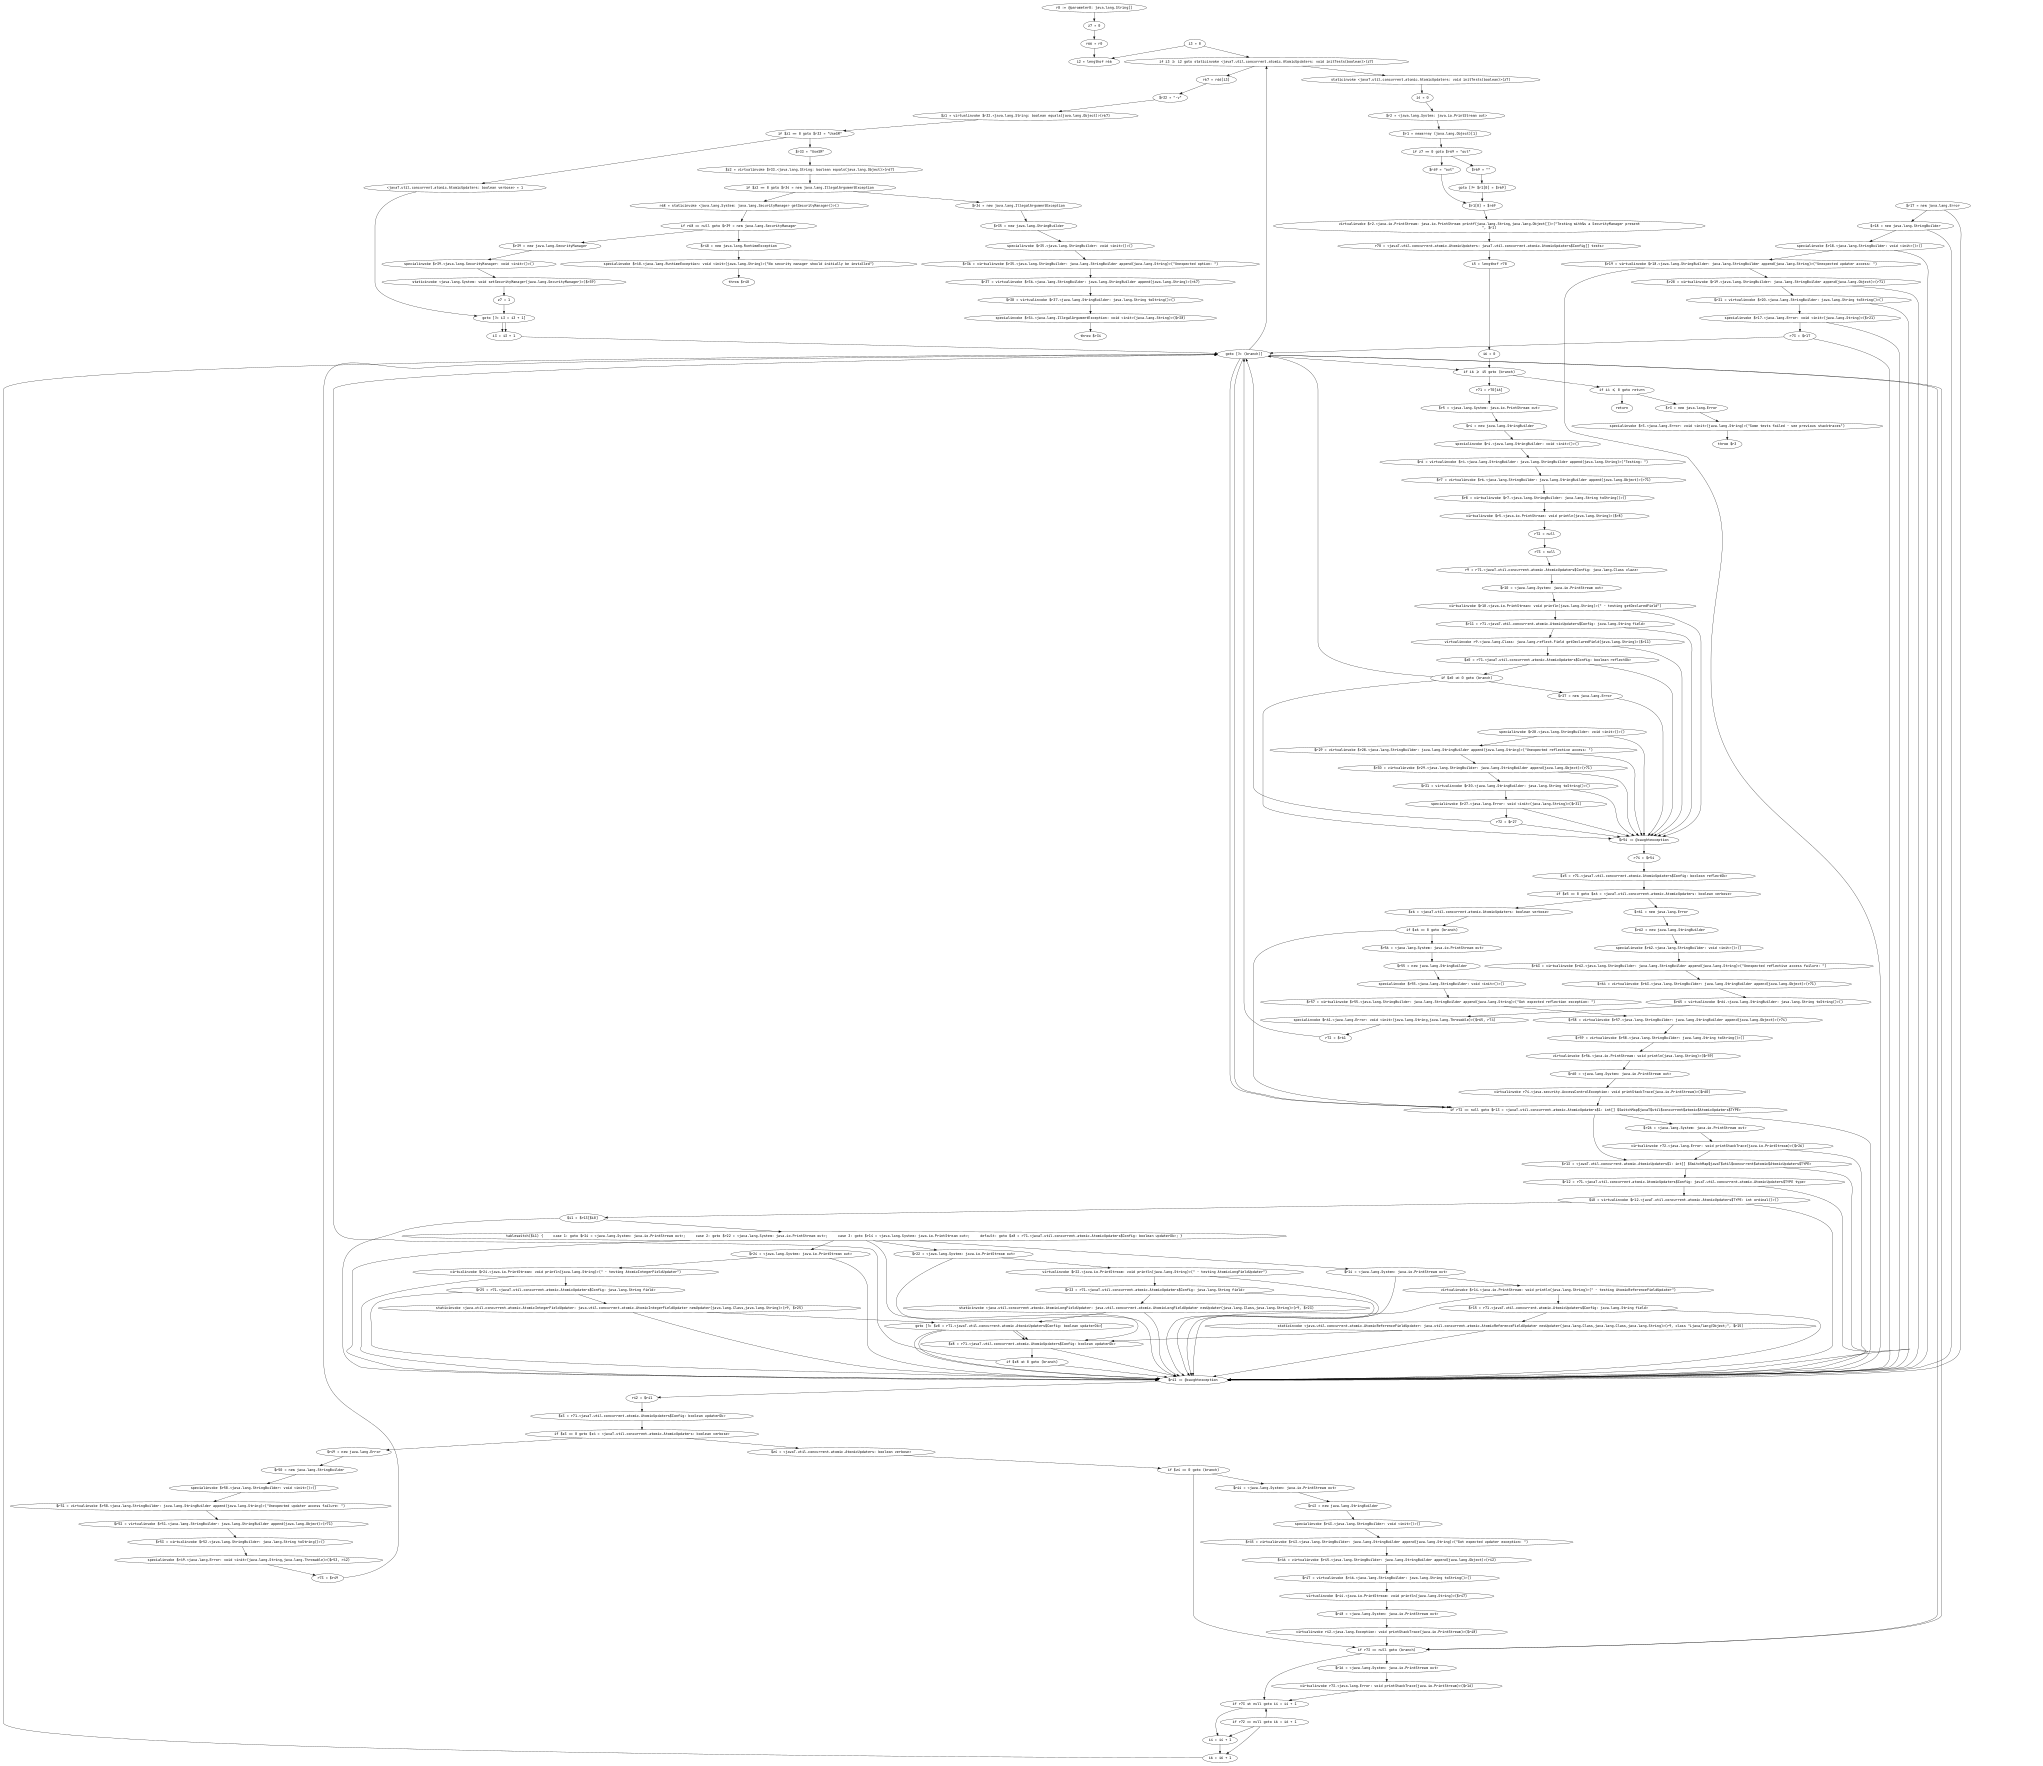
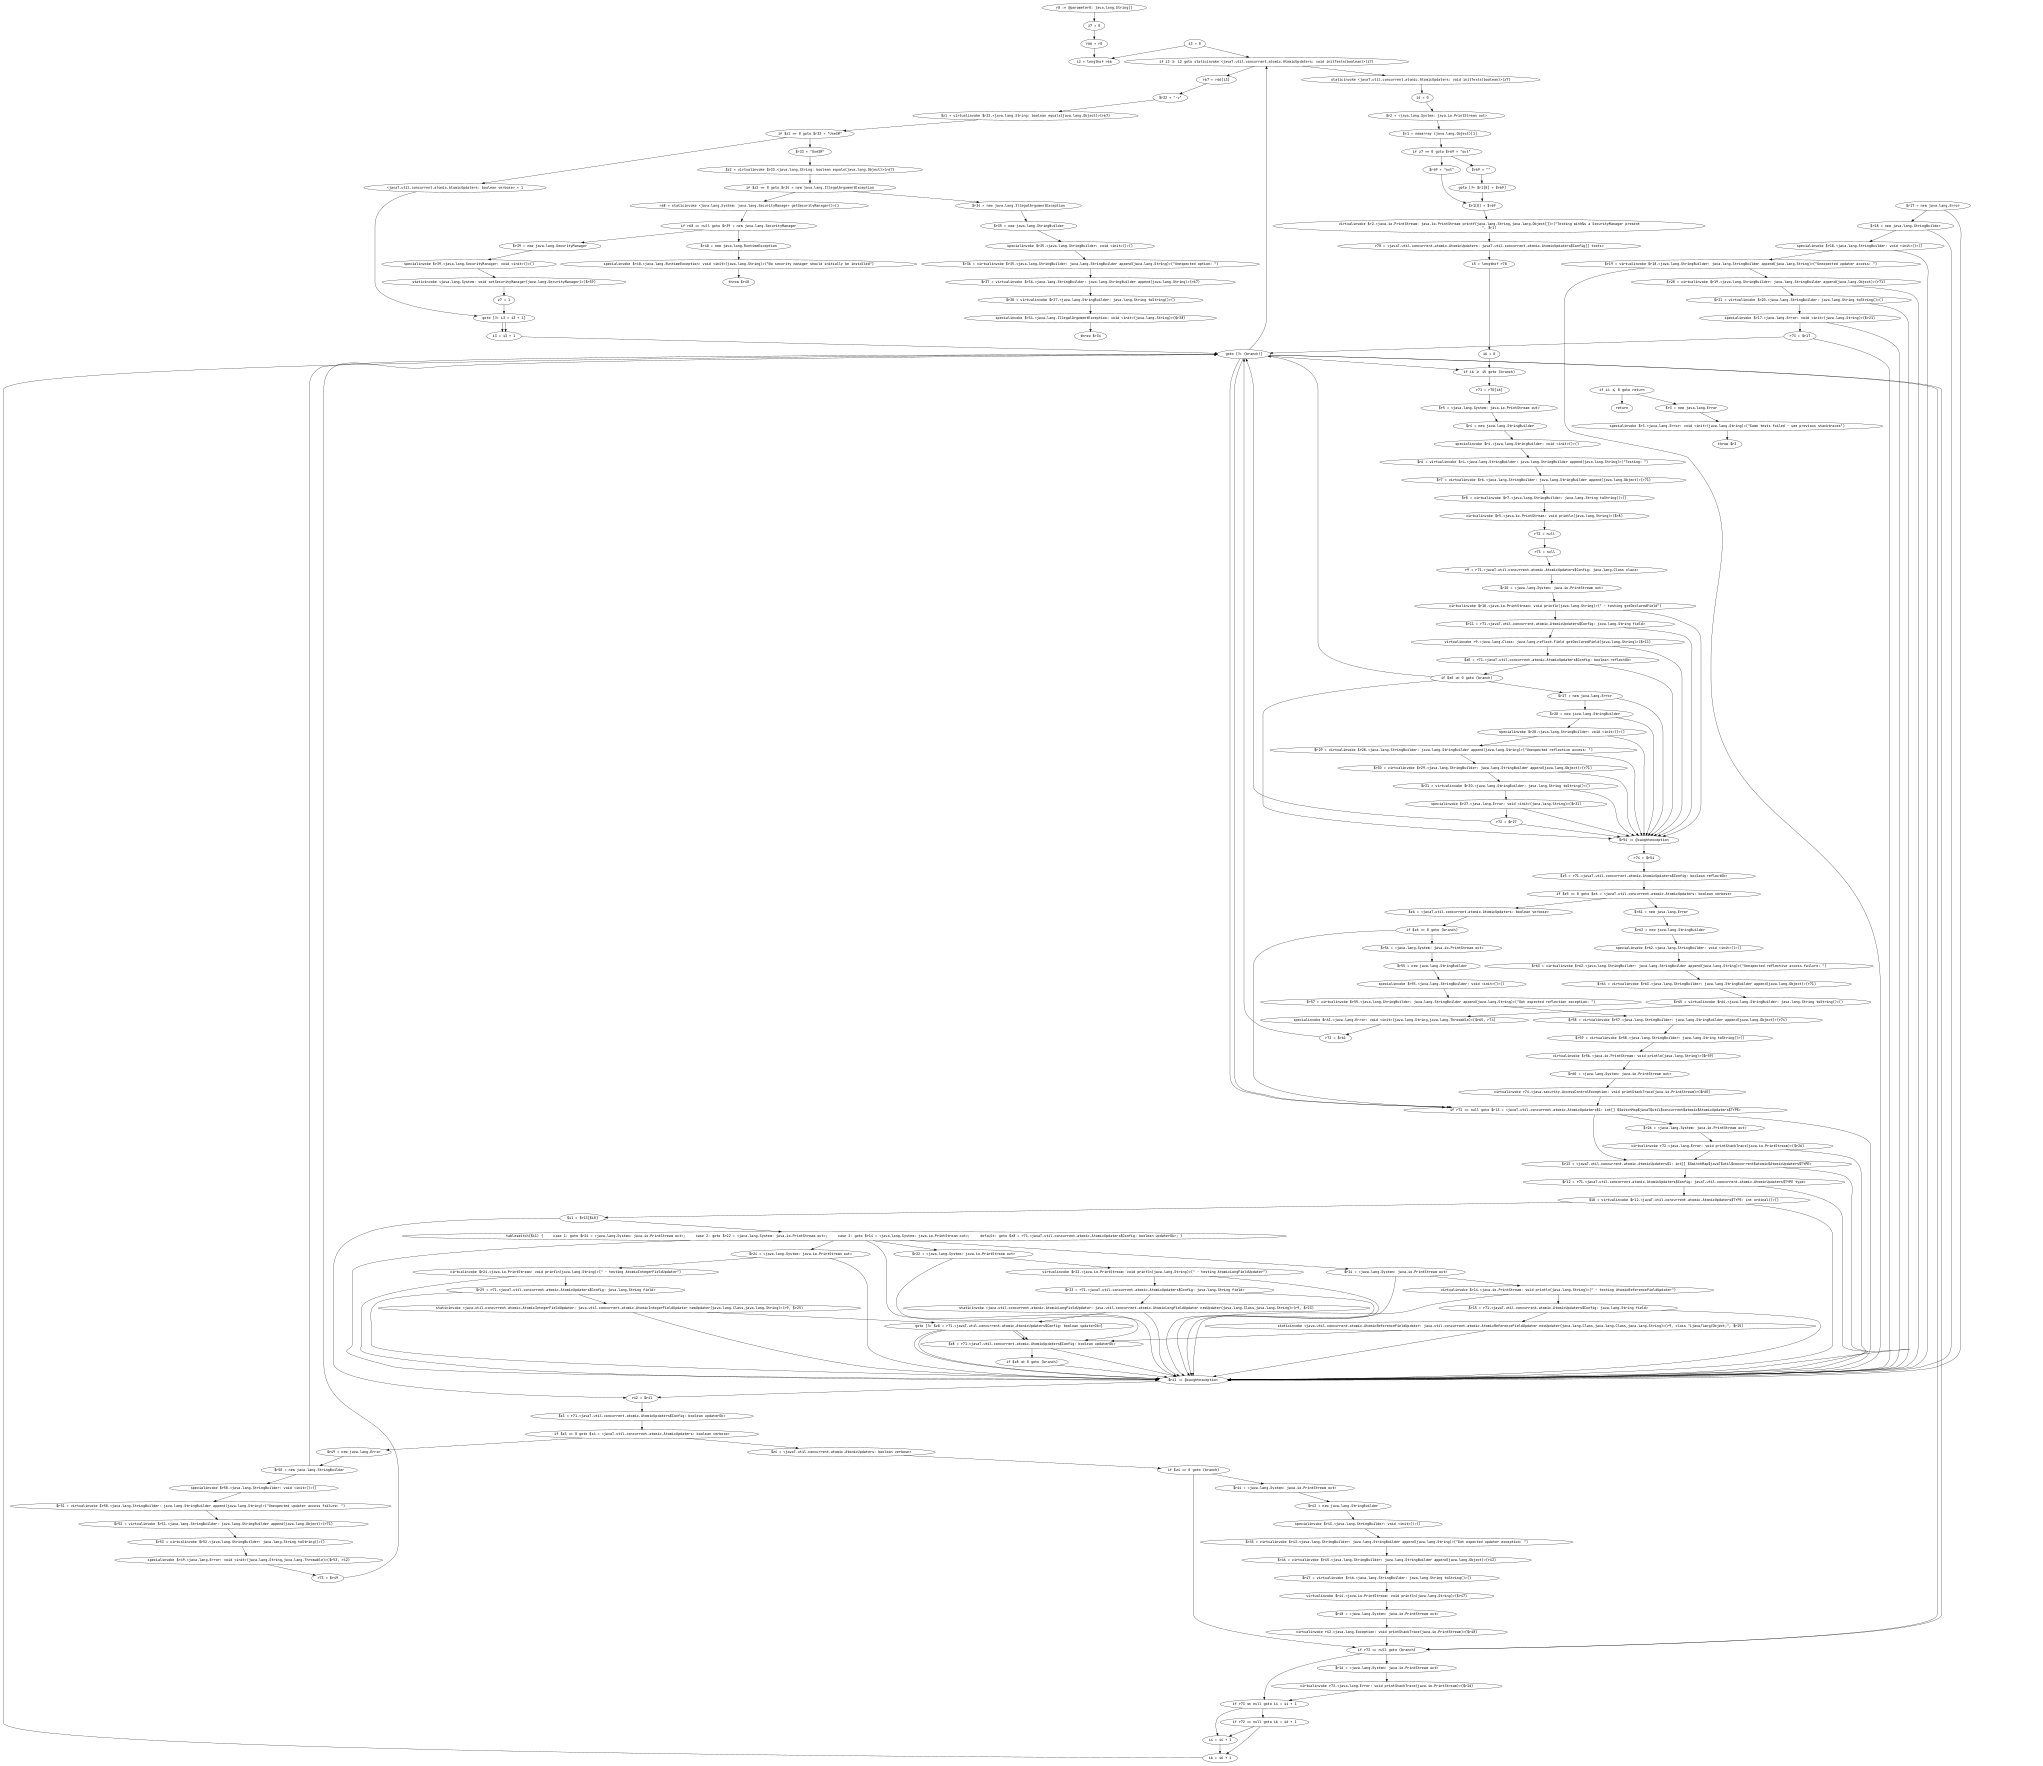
edge "if i6 >= i5 goto (branch)" -> "if i4 <= 0 goto return": removed
node "$r28 = new java.lang.StringBuilder": added
edge "if $z8 != 0 goto (branch)" -> "goto [?= (branch)]": now "$r50 = new java.lang.StringBuilder" -> "goto [?= (branch)]"
edge "$i1 = $r13[$i0]" -> "$r41 := @caughtexception": now "$i1 = $r13[$i0]" -> "r42 = $r41"
edge "if r72 == null goto i6 = i6 + 1" -> "if r73 != null goto i4 = i4 + 1": reversed
